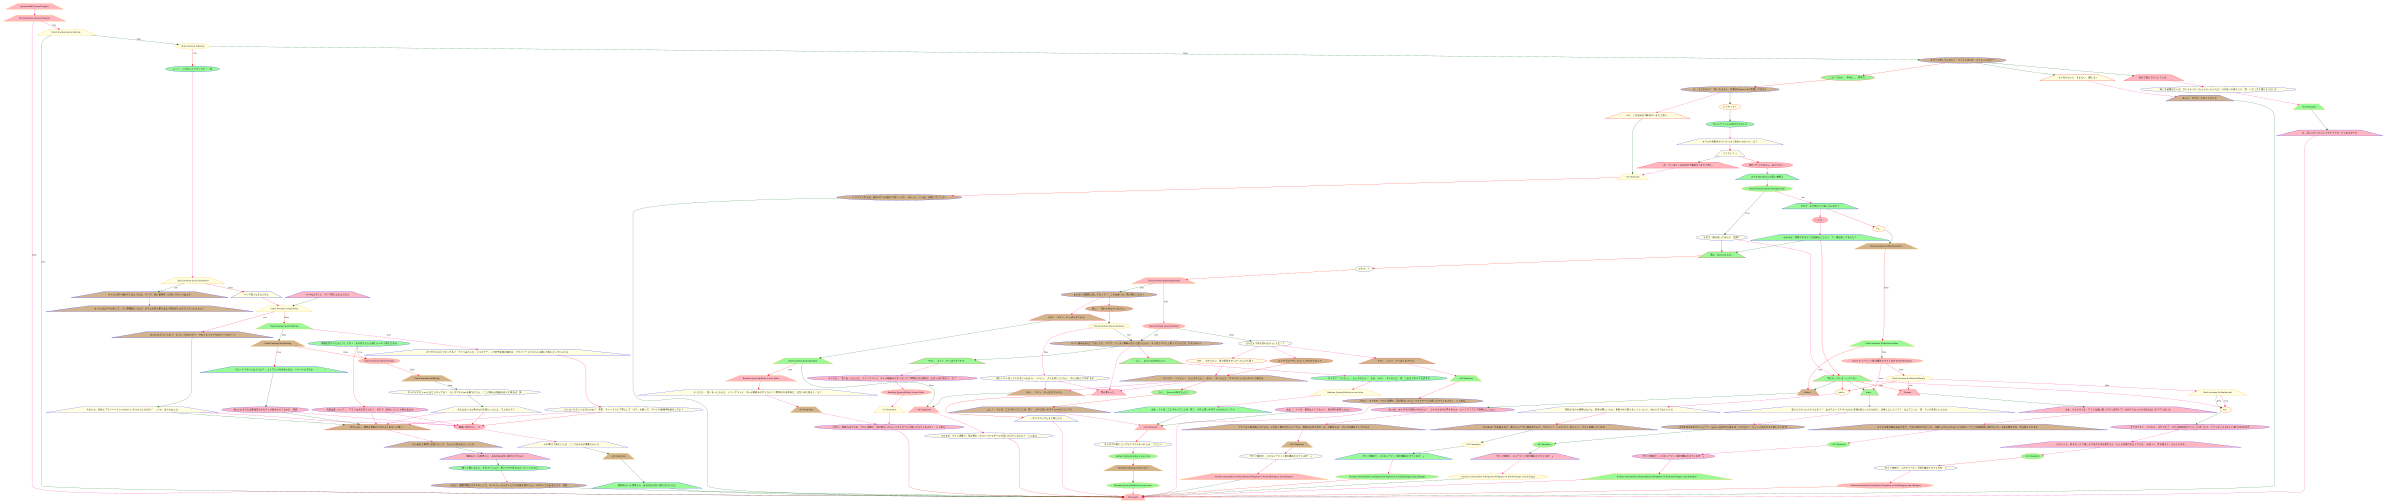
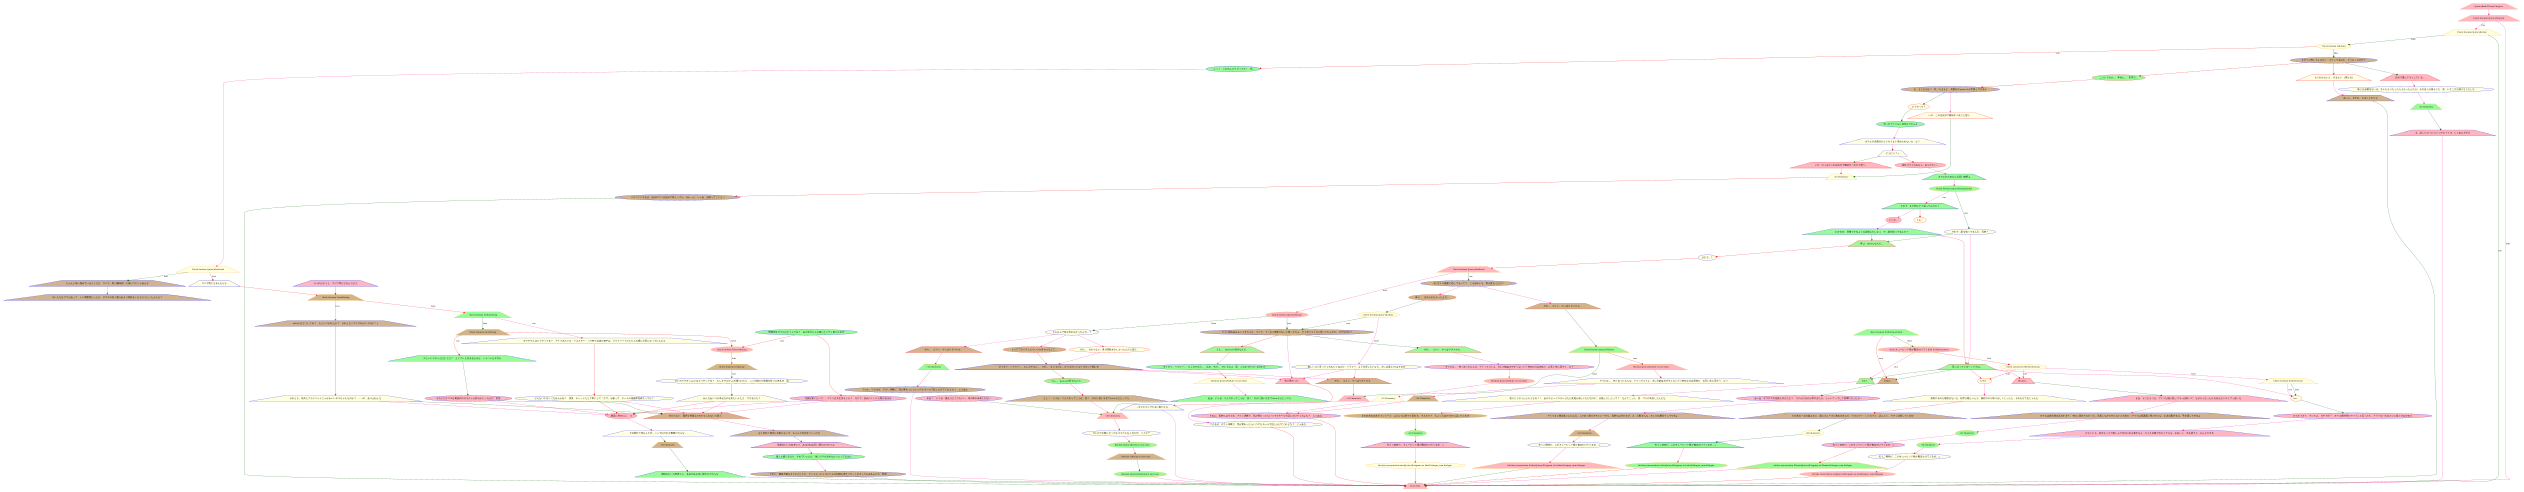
node "Check boolean DrifterIntoLettie": removed
node "Check boolean LettieDating": fillcolor lightyellow -> tan
node "ま大丈夫大丈夫ダイジョーブ。quincy-kは何でも直せる、ワカルか？　ちょっとあのガキと話してくるぜ": color blue -> orange
